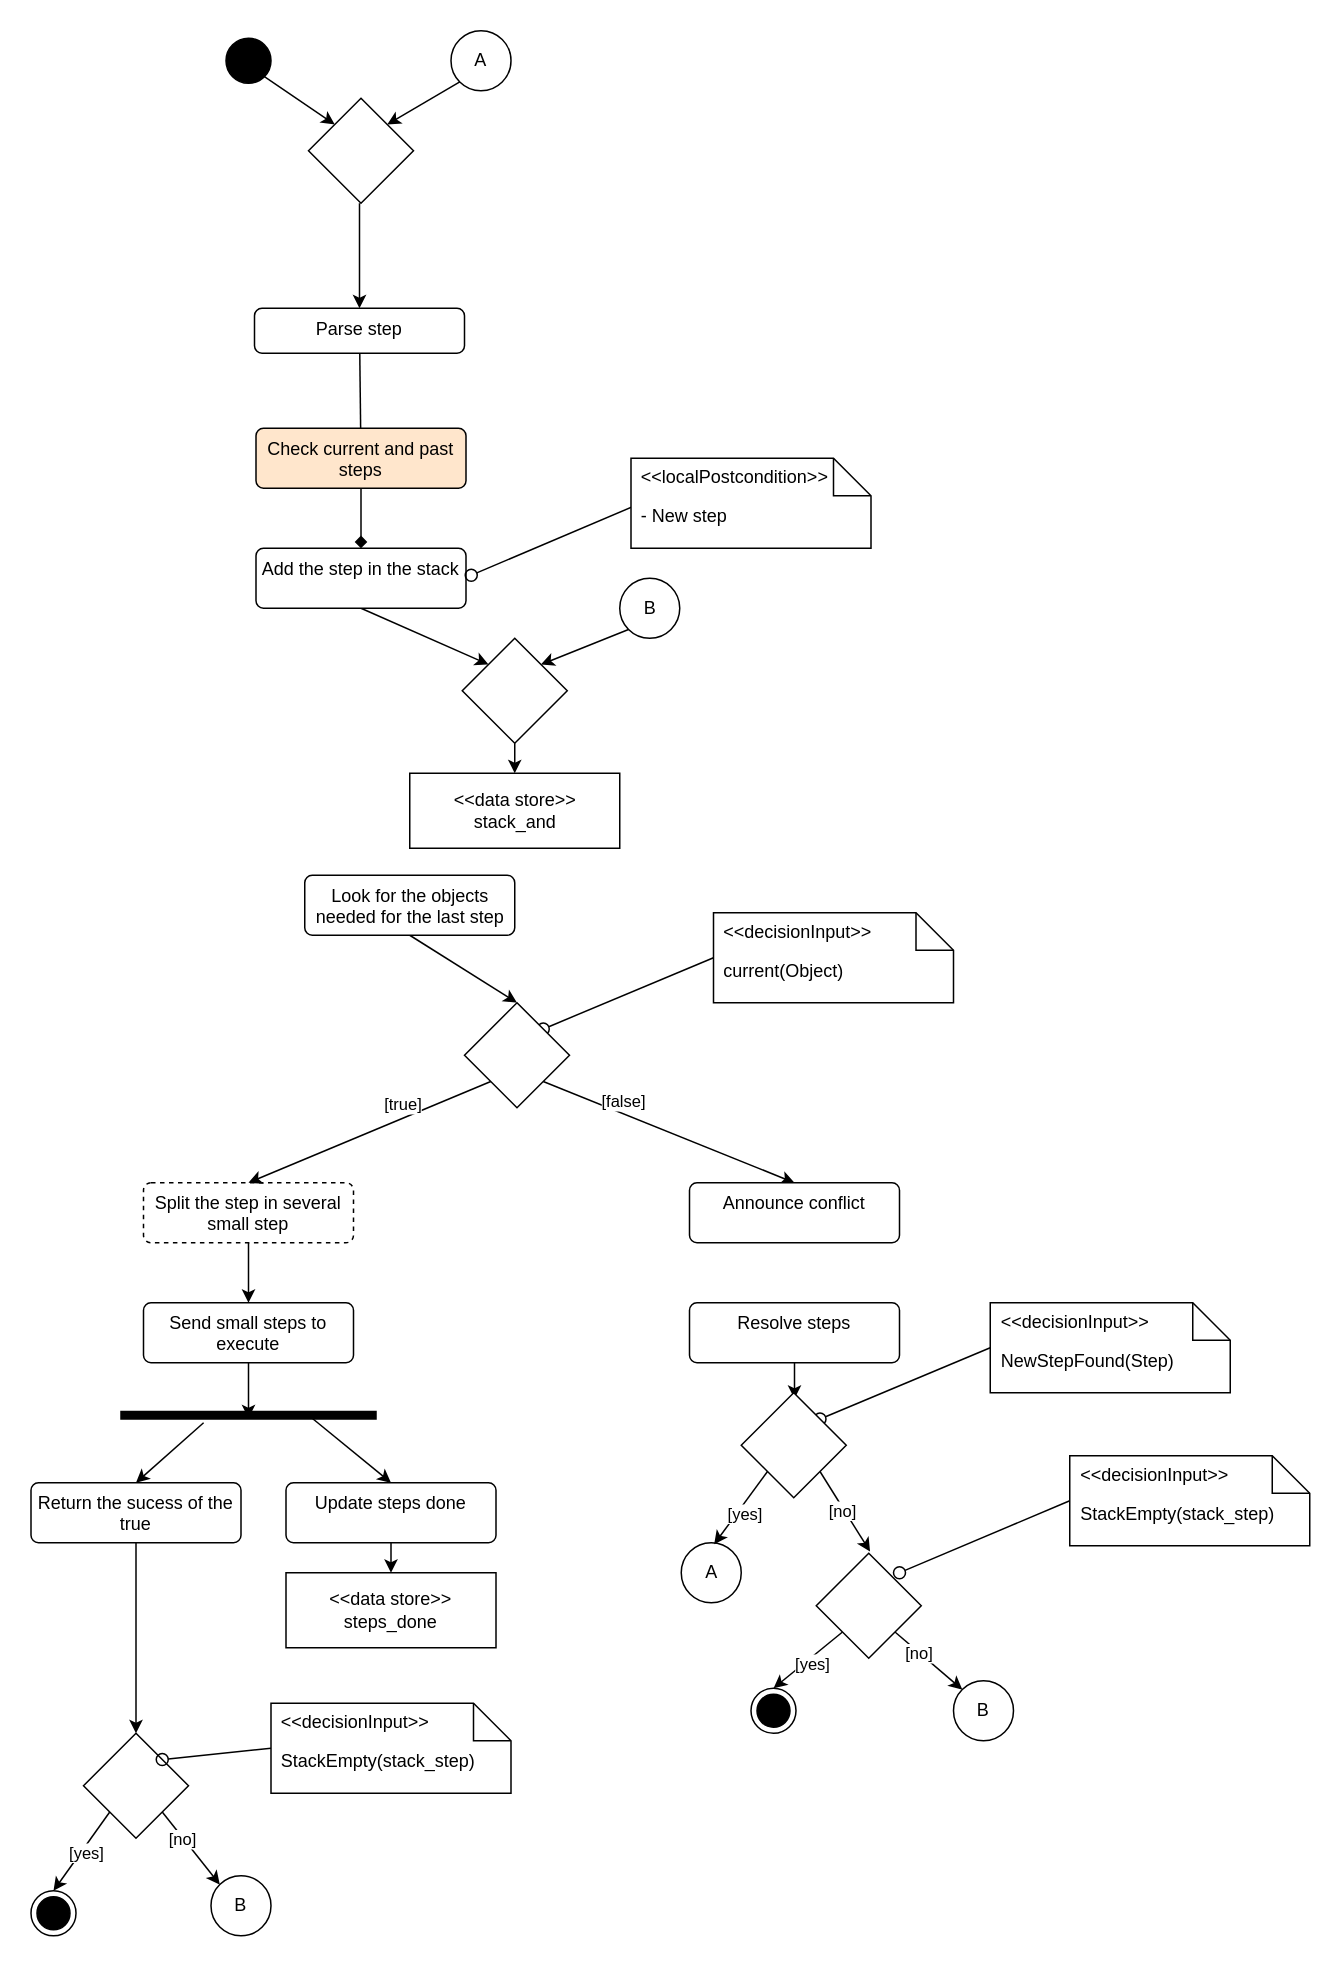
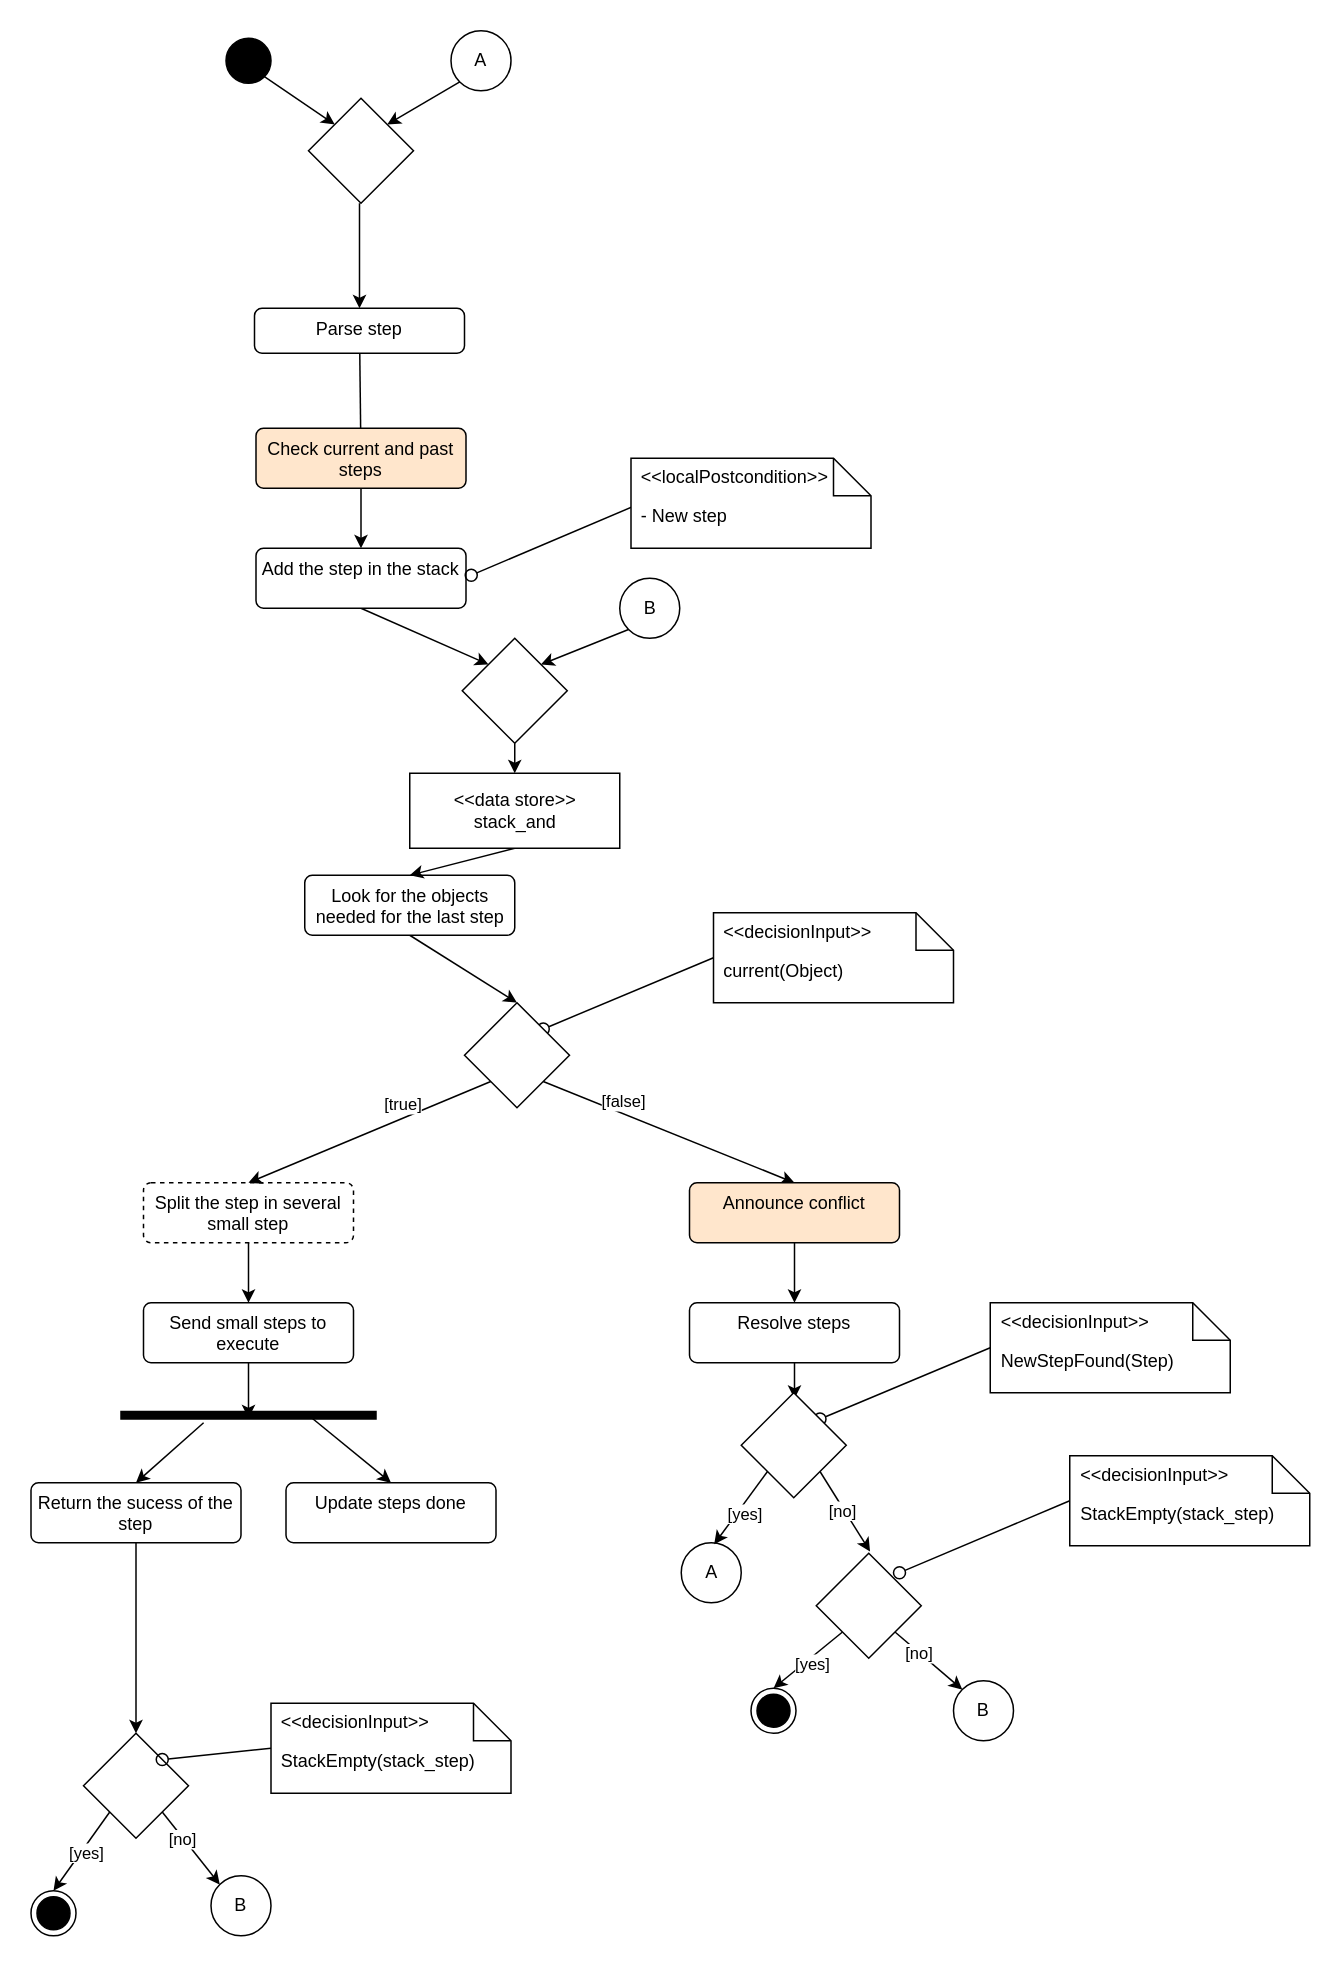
edge "Check current and past steps" -> "Add the step in the stack": arrowhead diamond -> classic
edge "<<data store>> stack_and" -> "Look for the objects needed for the last step": added
node "Announce conflict": fillcolor #ffffff -> #ffe6cc
edge "Announce conflict" -> "Resolve steps": added
node "Return the sucess of the true": label "Return the sucess of the true" -> "Return the sucess of the step"
edge "Update steps done" -> "<<data store>> steps_done": removed
node "<<data store>> steps_done": removed
